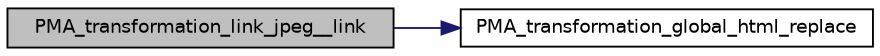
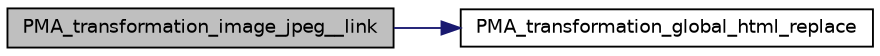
node "PMA_transformation_link_jpeg__link": label "PMA_transformation_link_jpeg__link" -> "PMA_transformation_image_jpeg__link"
